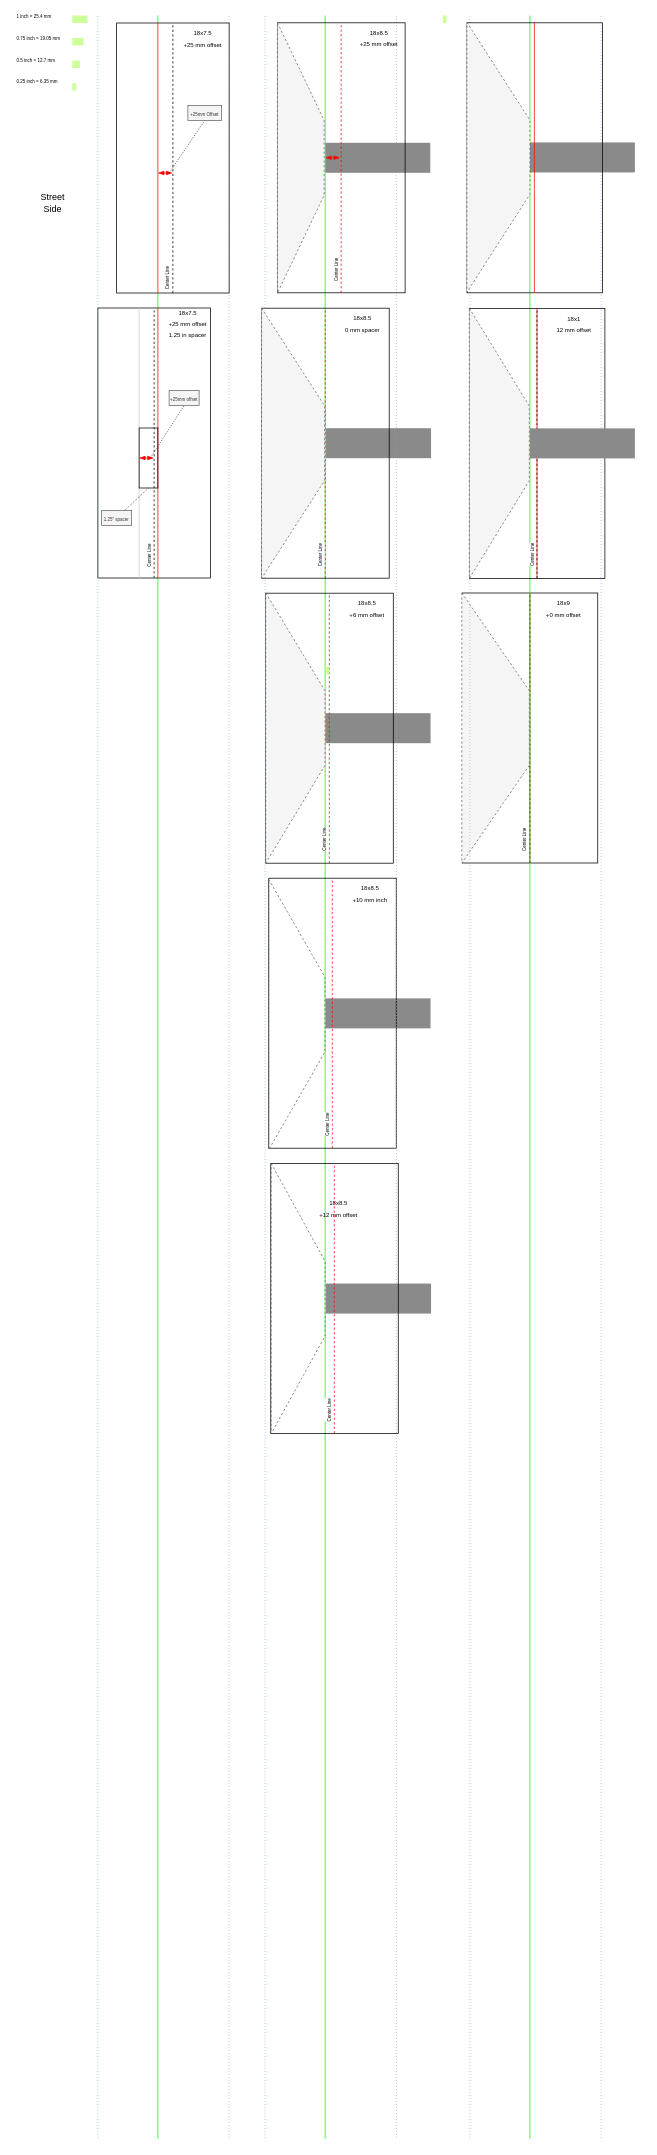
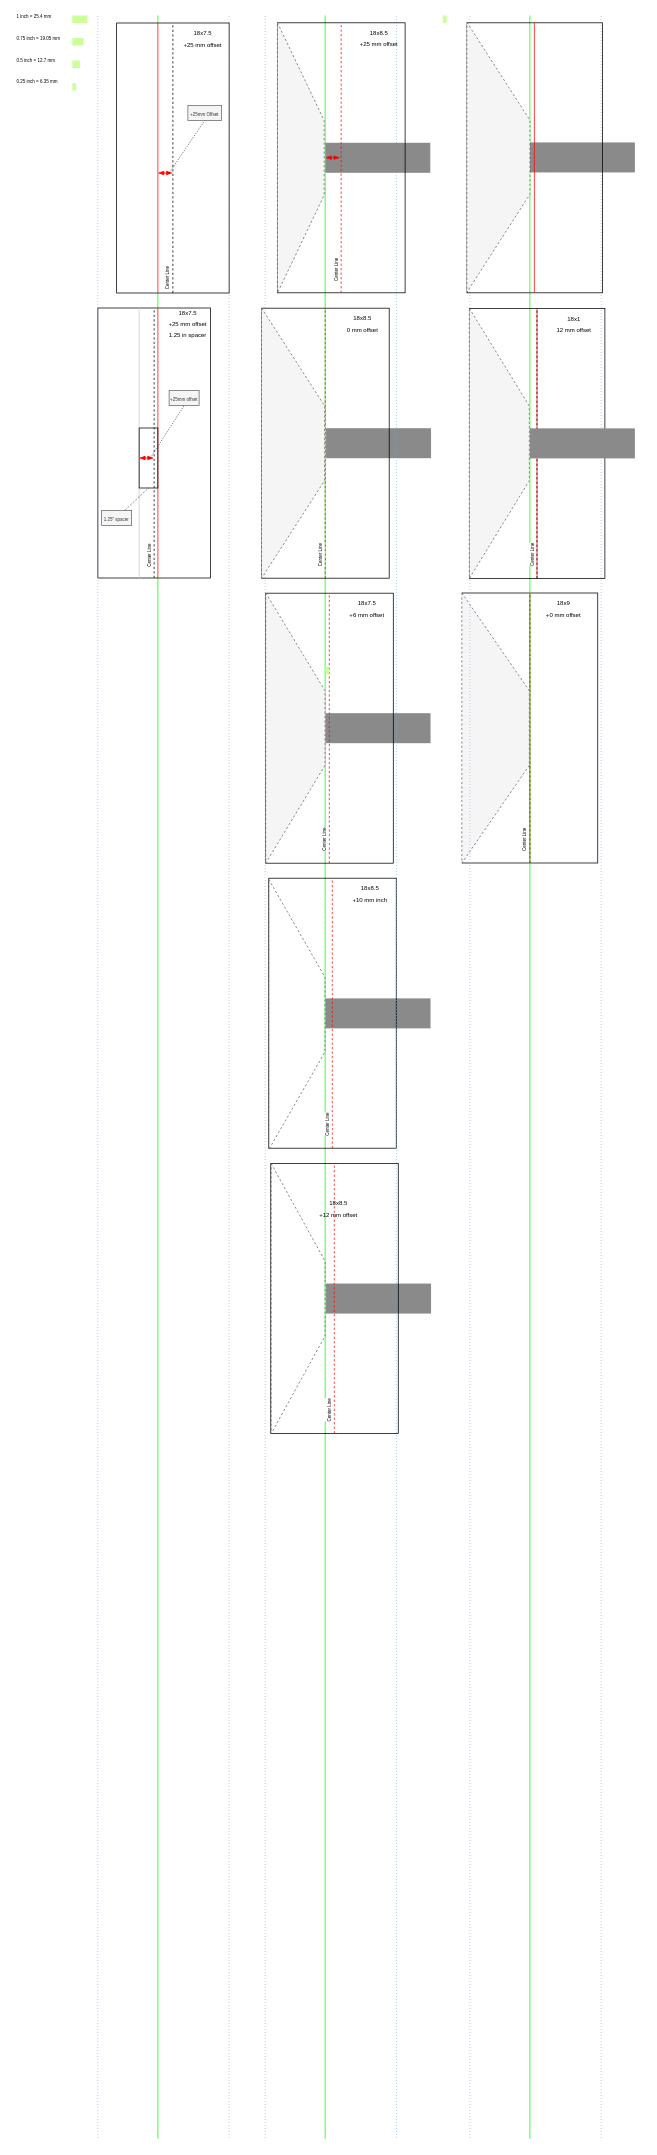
node "Street Side": removed
node "18x8.5 0 mm spacer": label "18x8.5 0 mm spacer" -> "18x8.5 0 mm offset"
node "18x8.5 +6 mm offset": label "18x8.5 +6 mm offset" -> "18x7.5 +6 mm offset"
